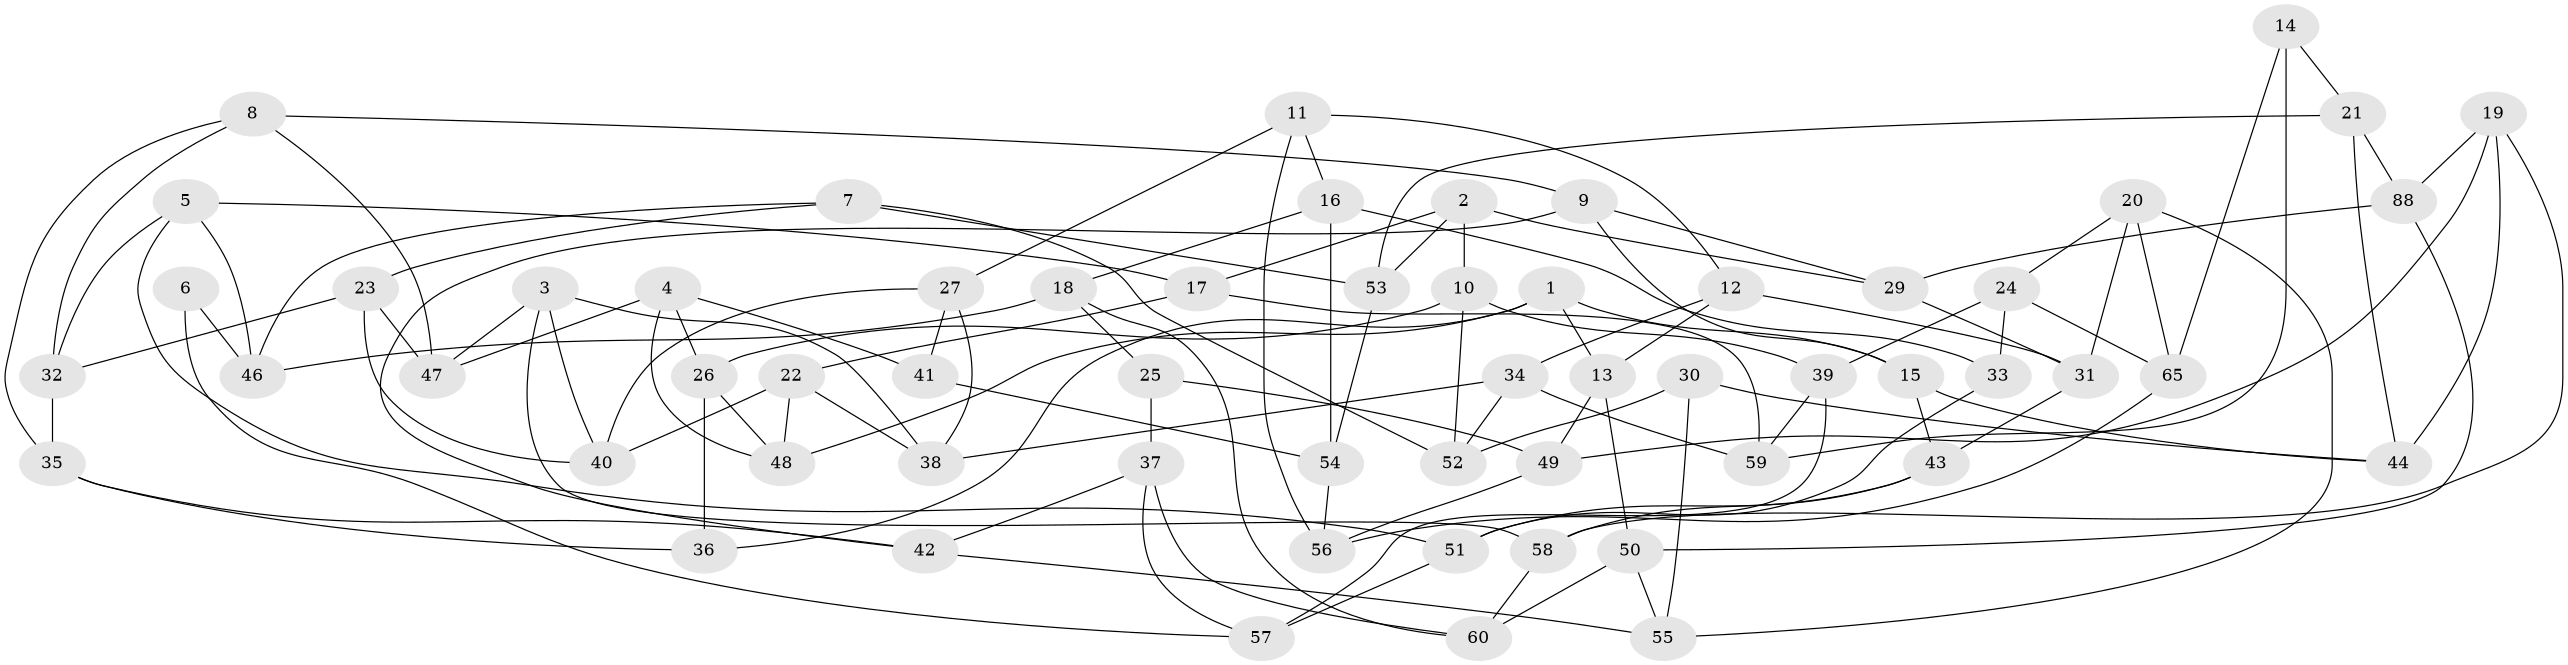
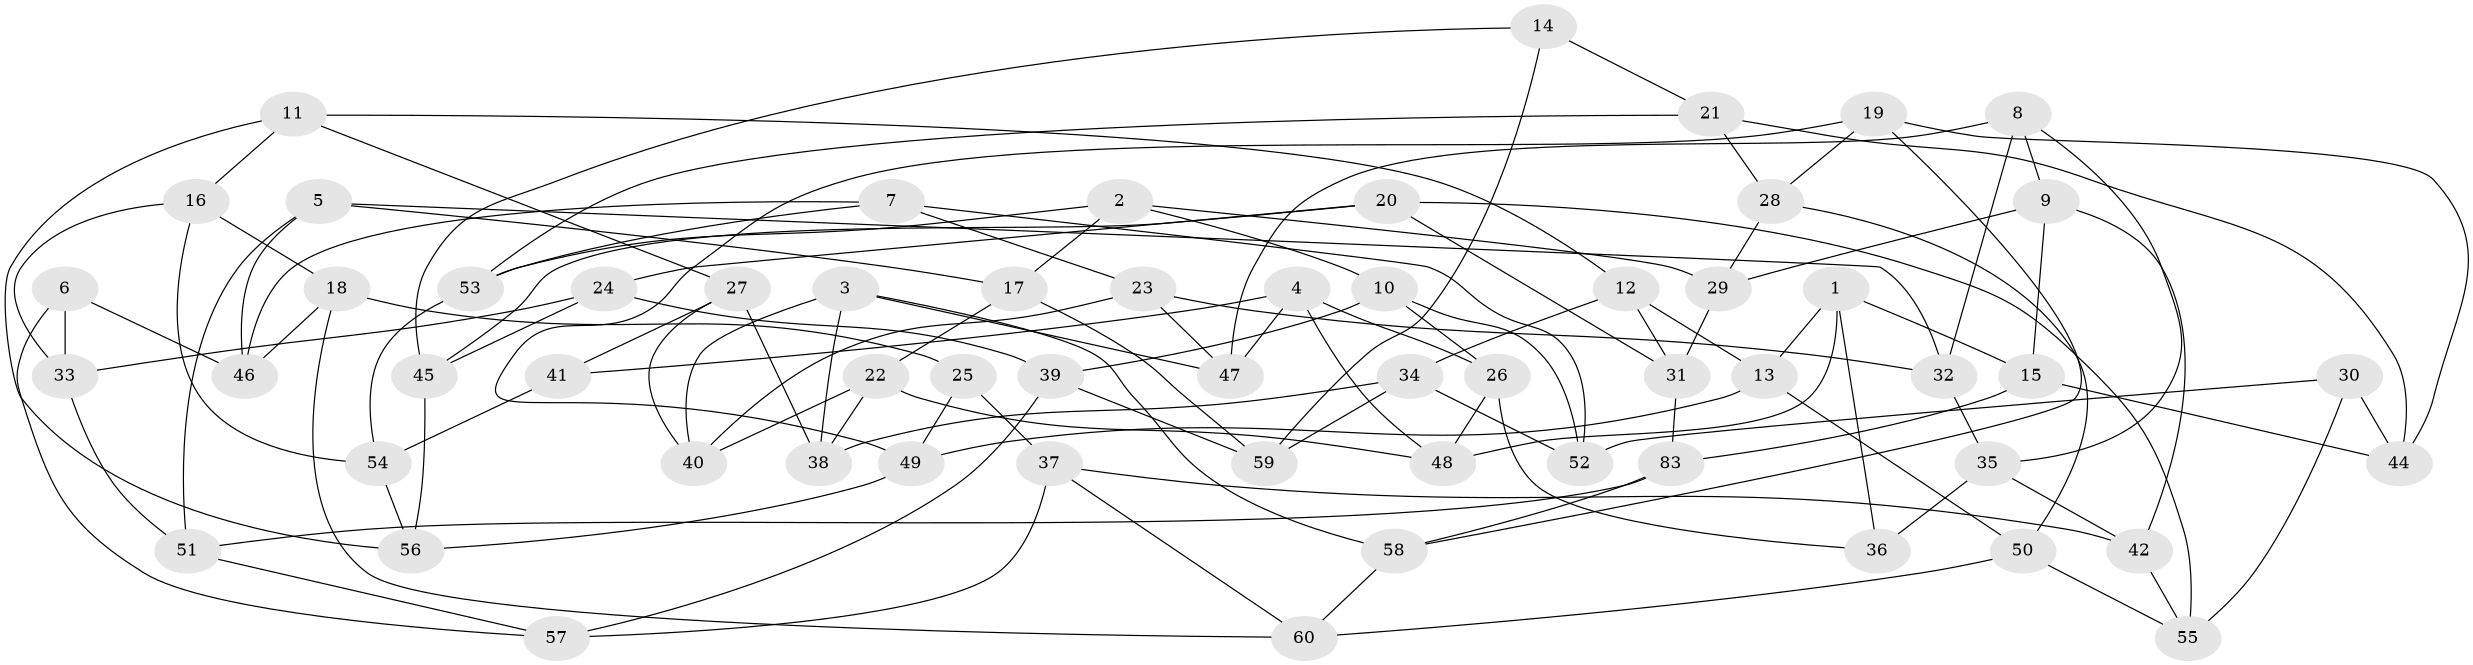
node "88": label "88" -> "28"
edge "6" -- "33": added
node "65": label "65" -> "45"
node "43": label "43" -> "83"
